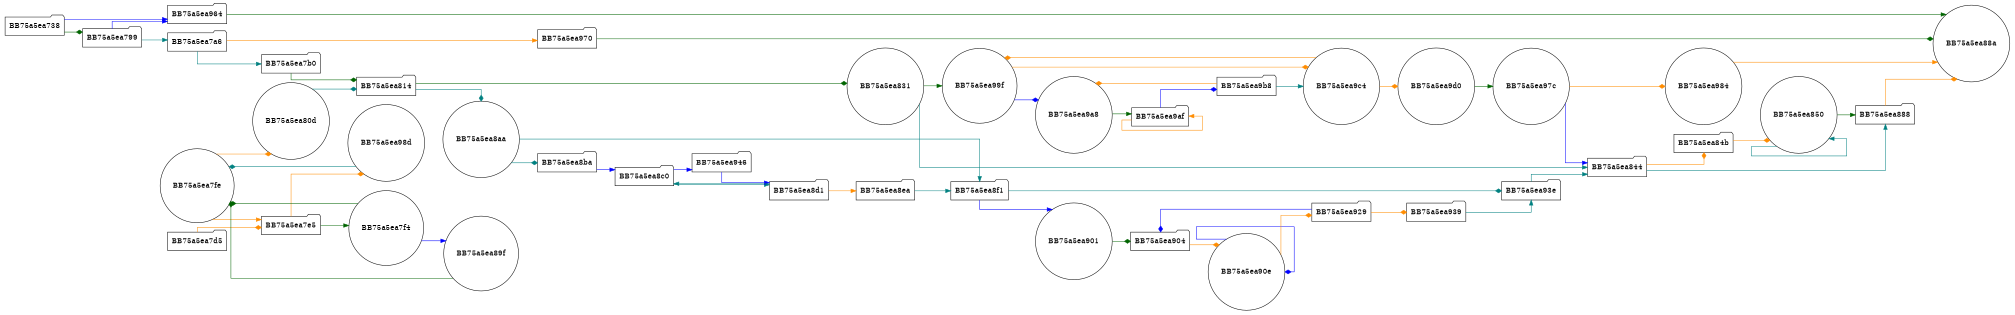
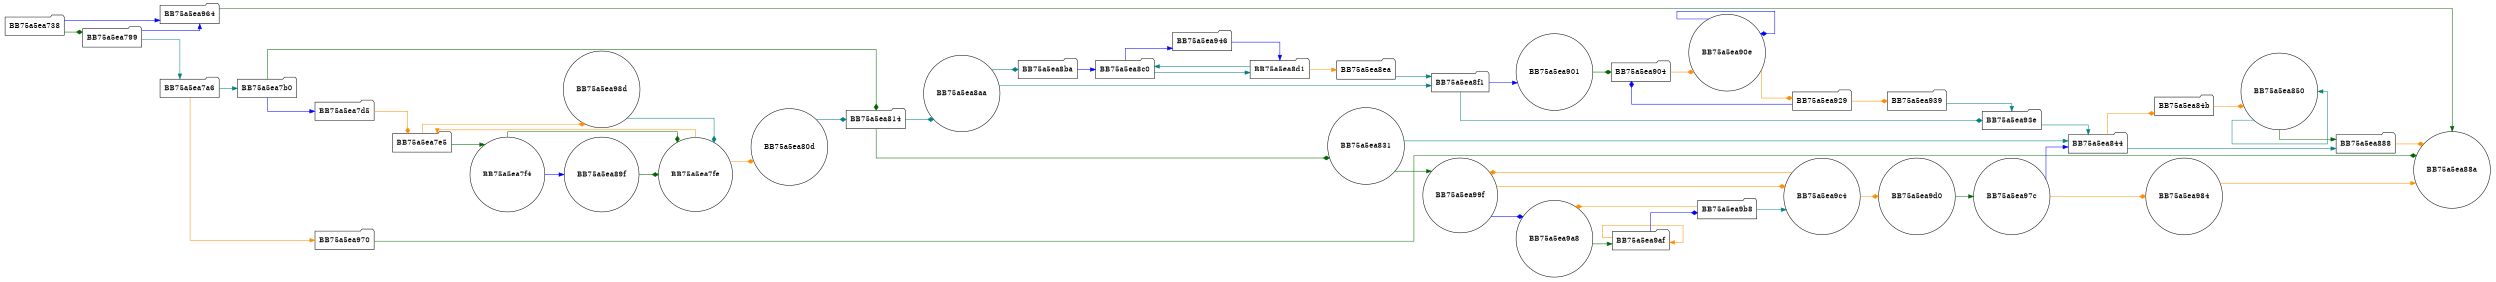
edge "BB75a5ea7b0" -> "BB75a5ea7d5": added
